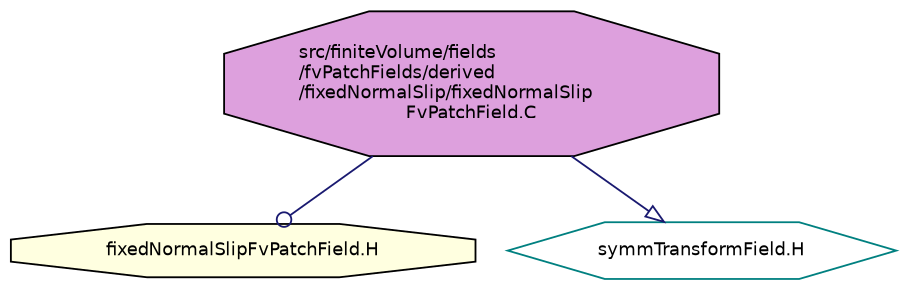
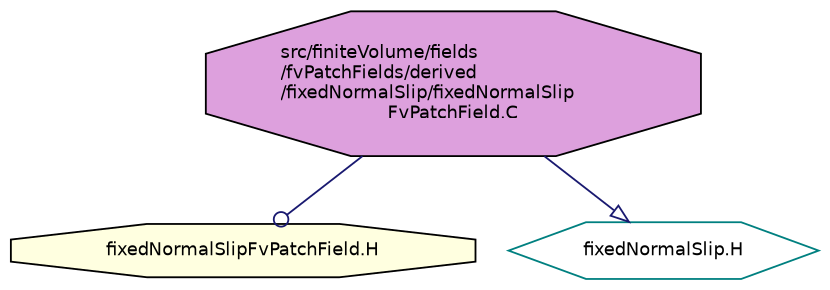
node "symmTransformField.H": label "symmTransformField.H" -> "fixedNormalSlip.H"
